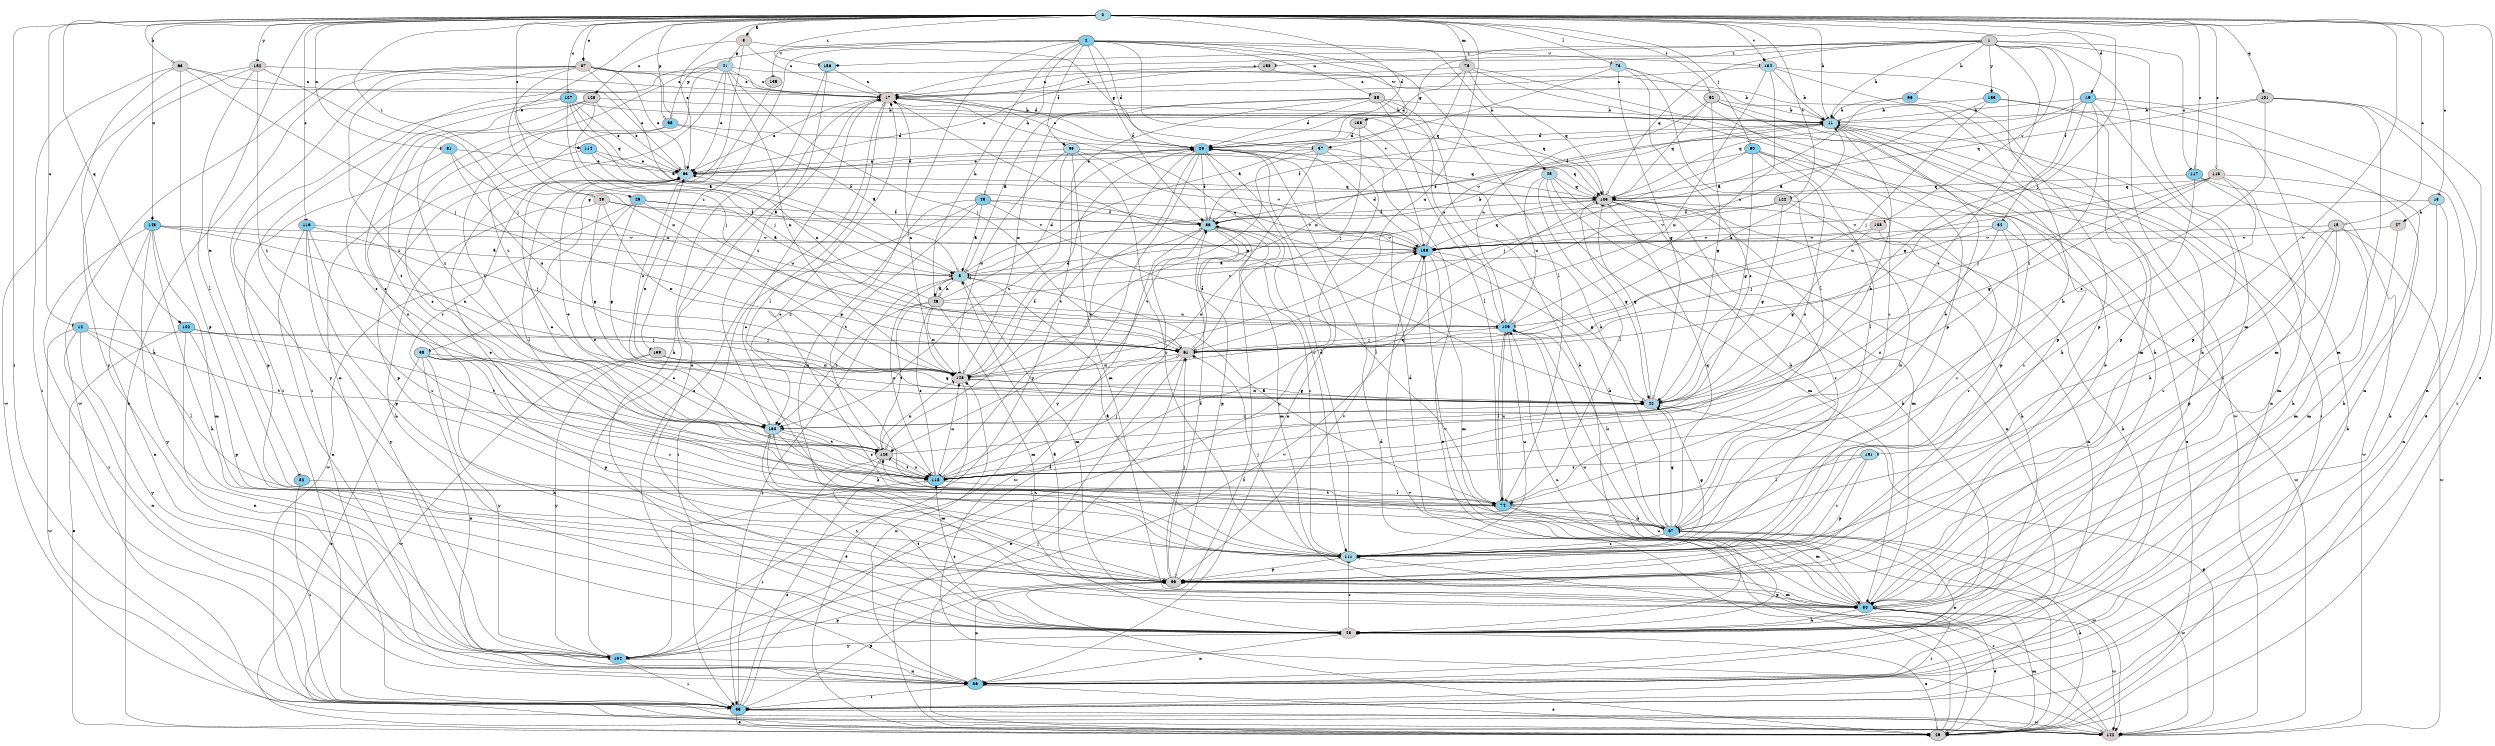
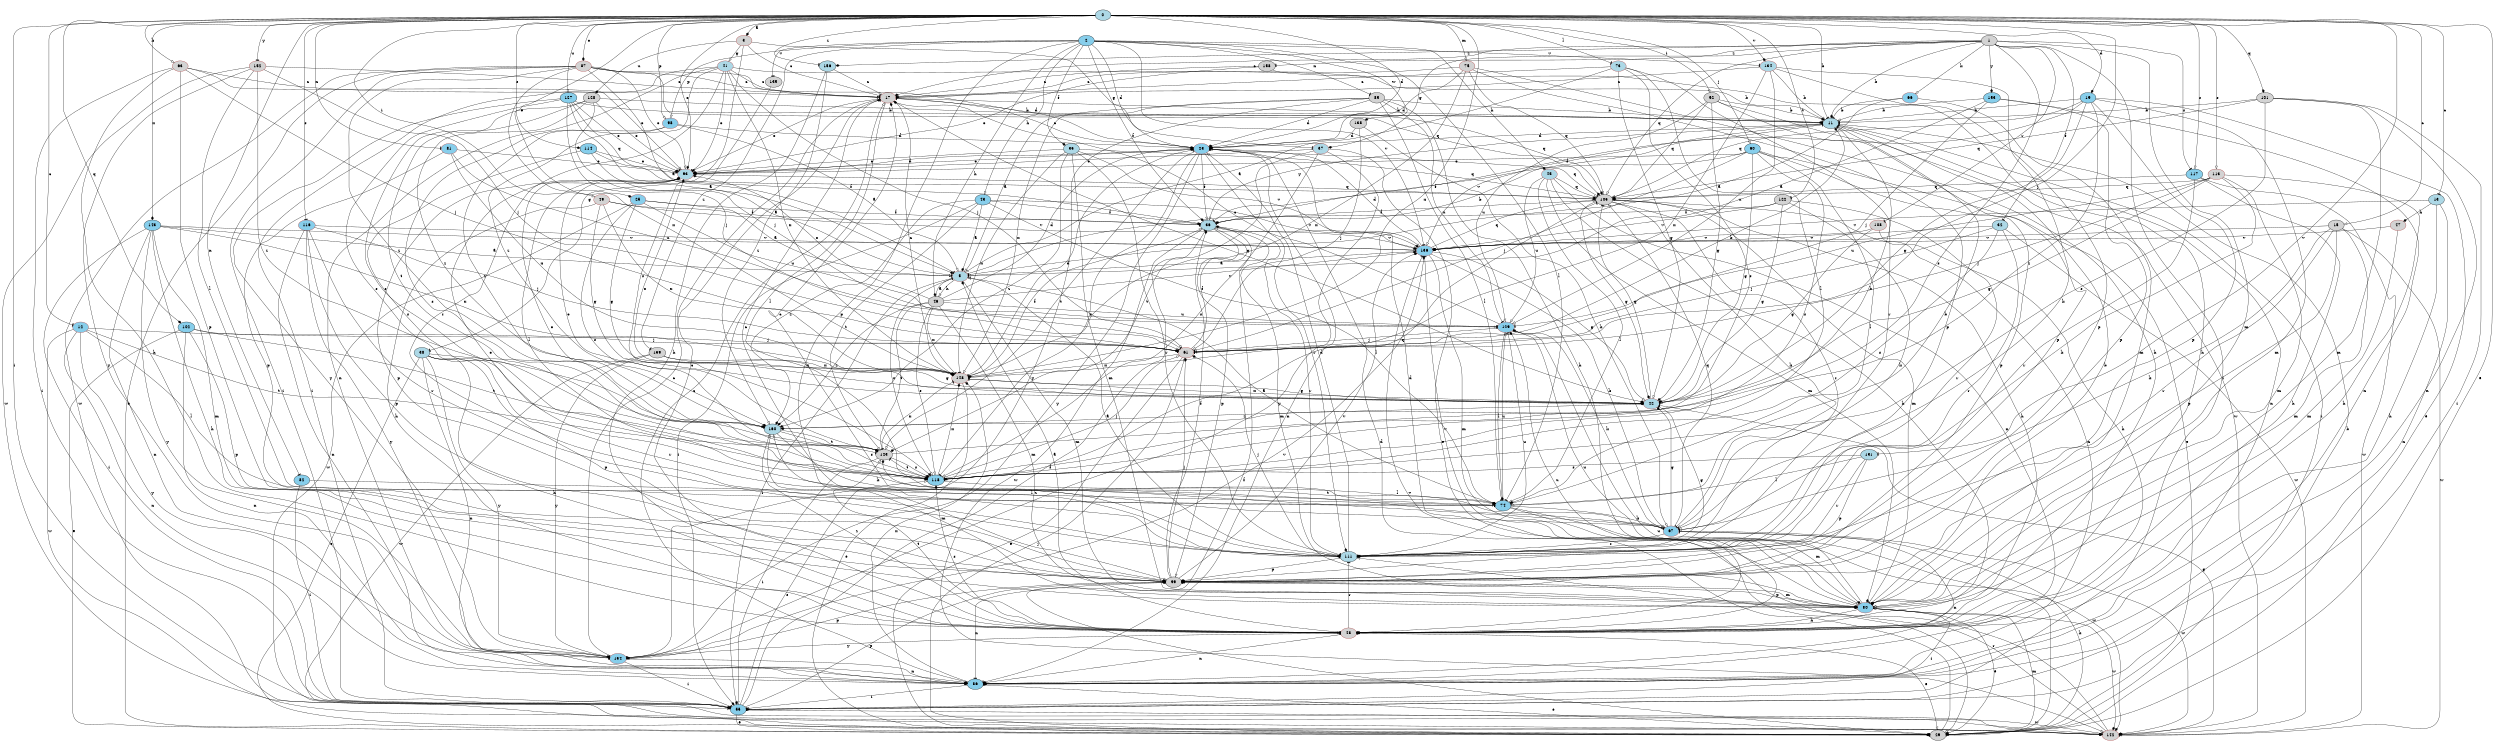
edge "60" -> "93": added, label "o"
edge "11" -> "36": label "f" -> "y"
